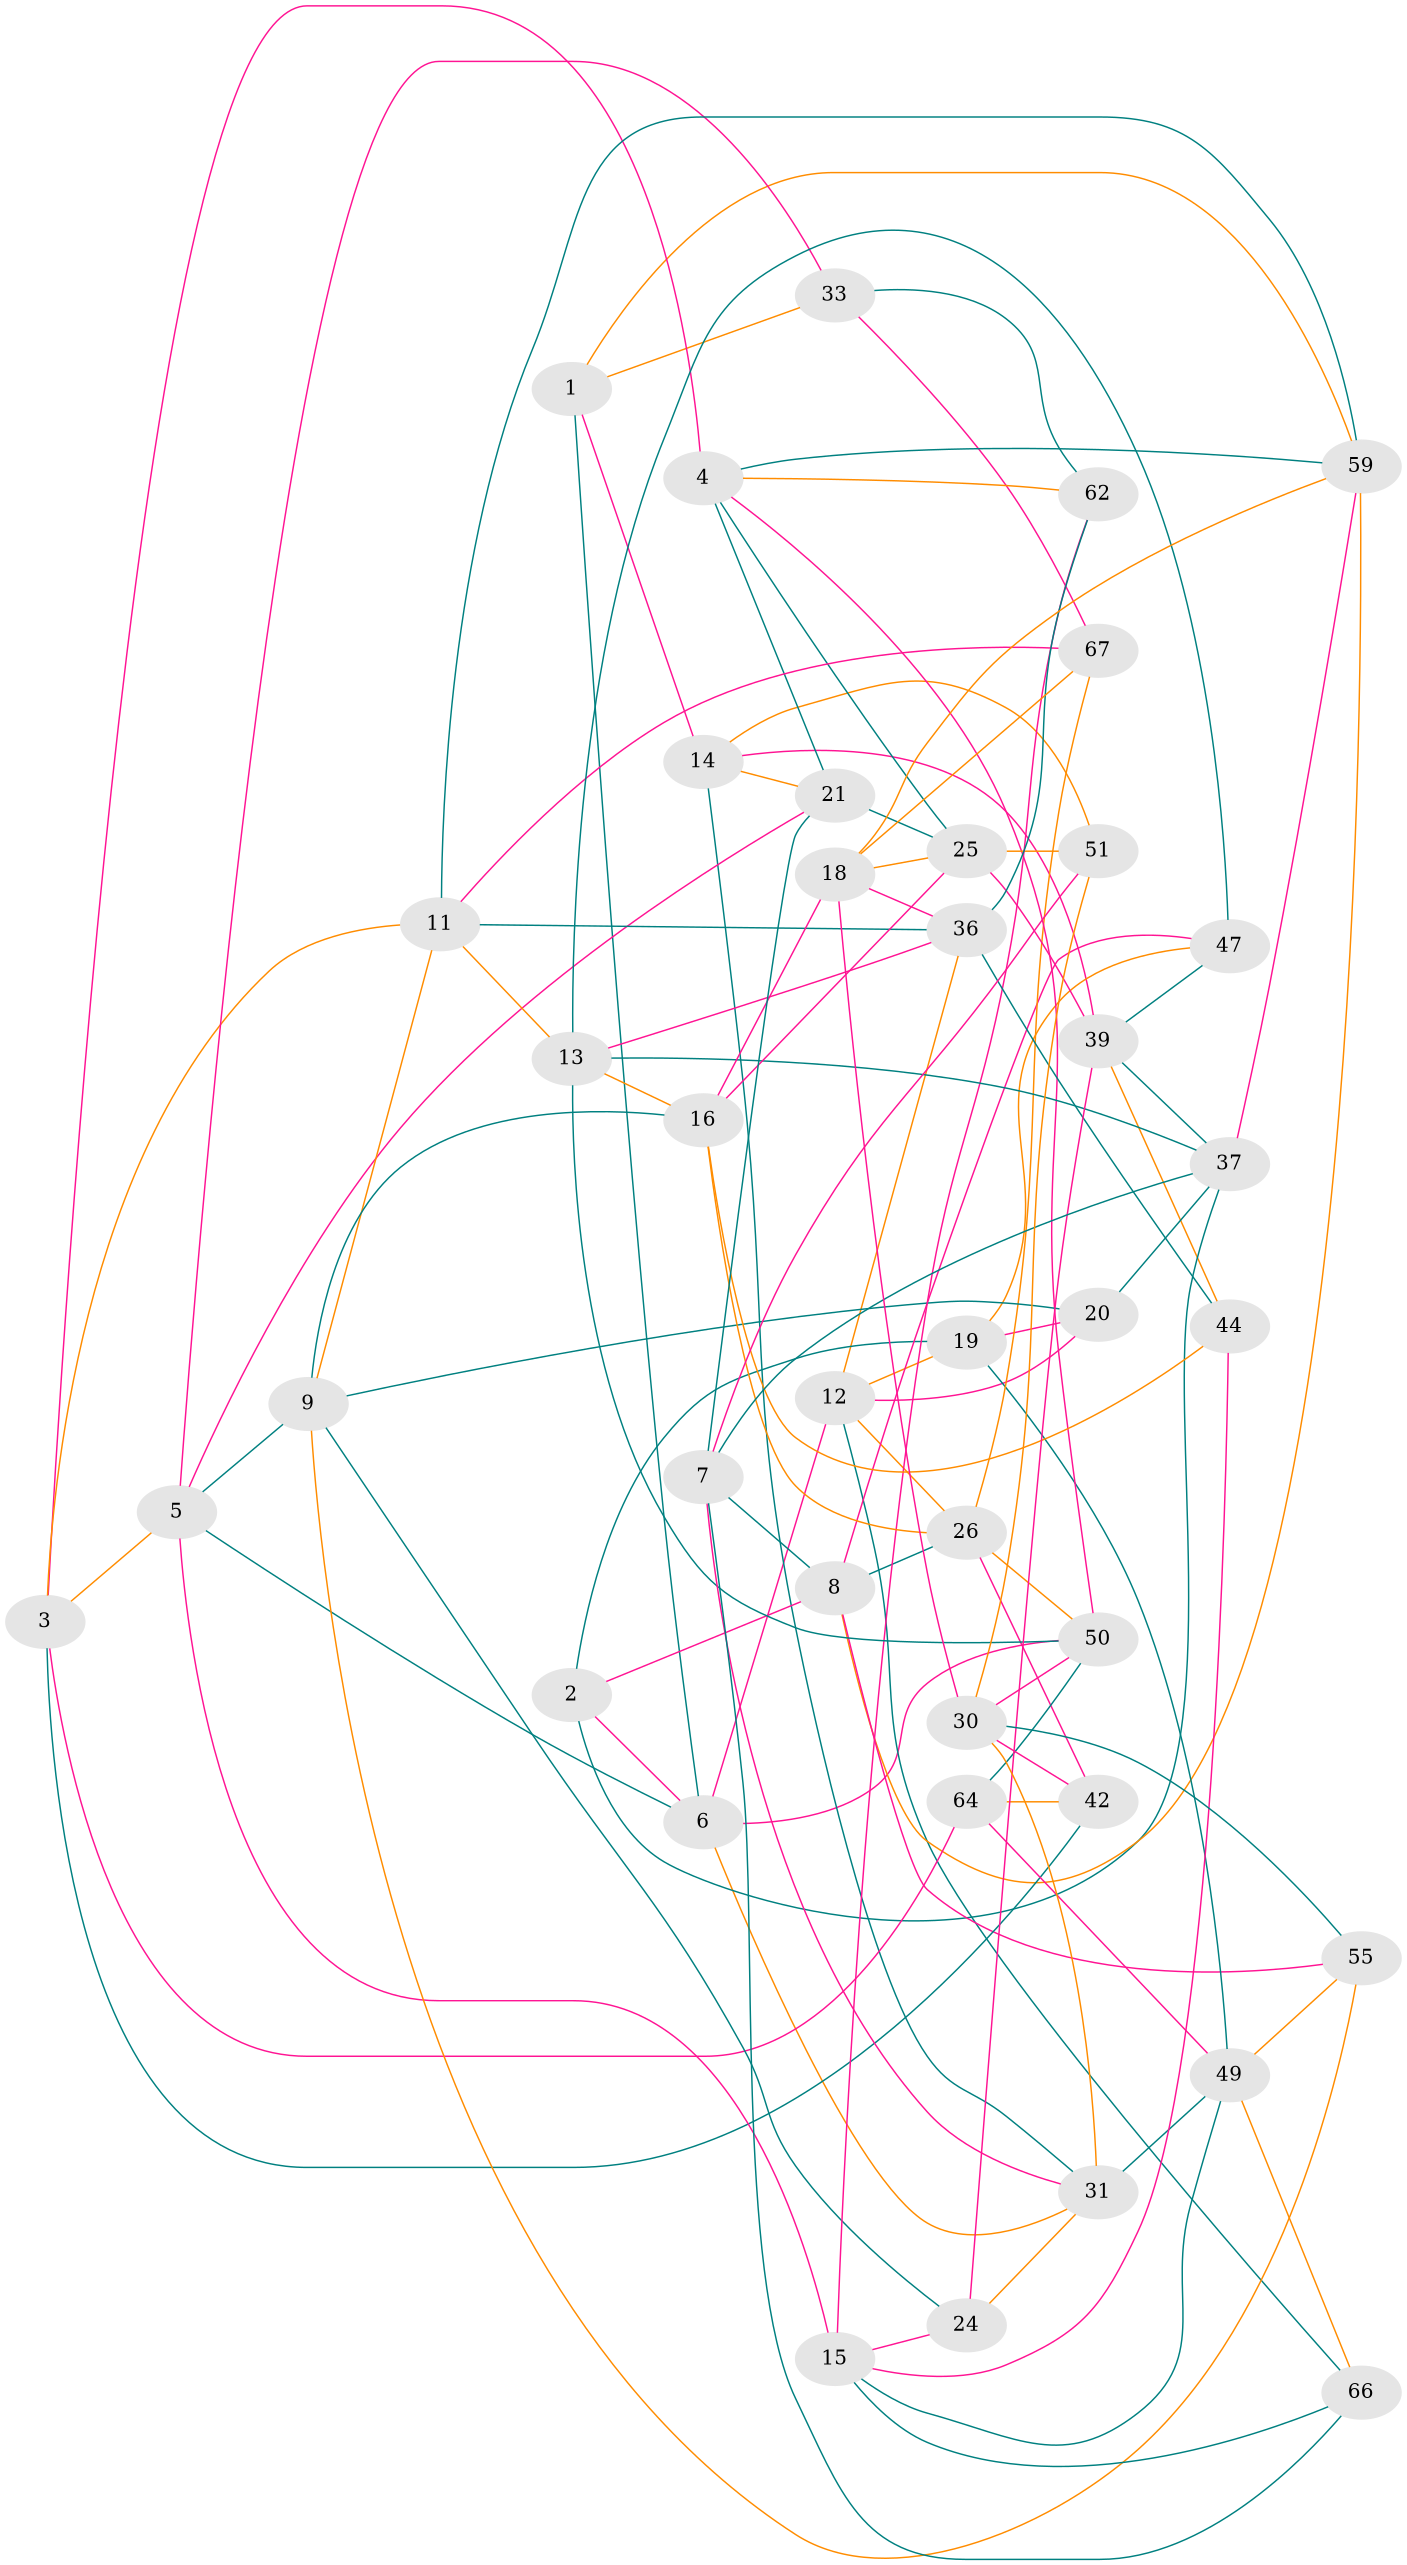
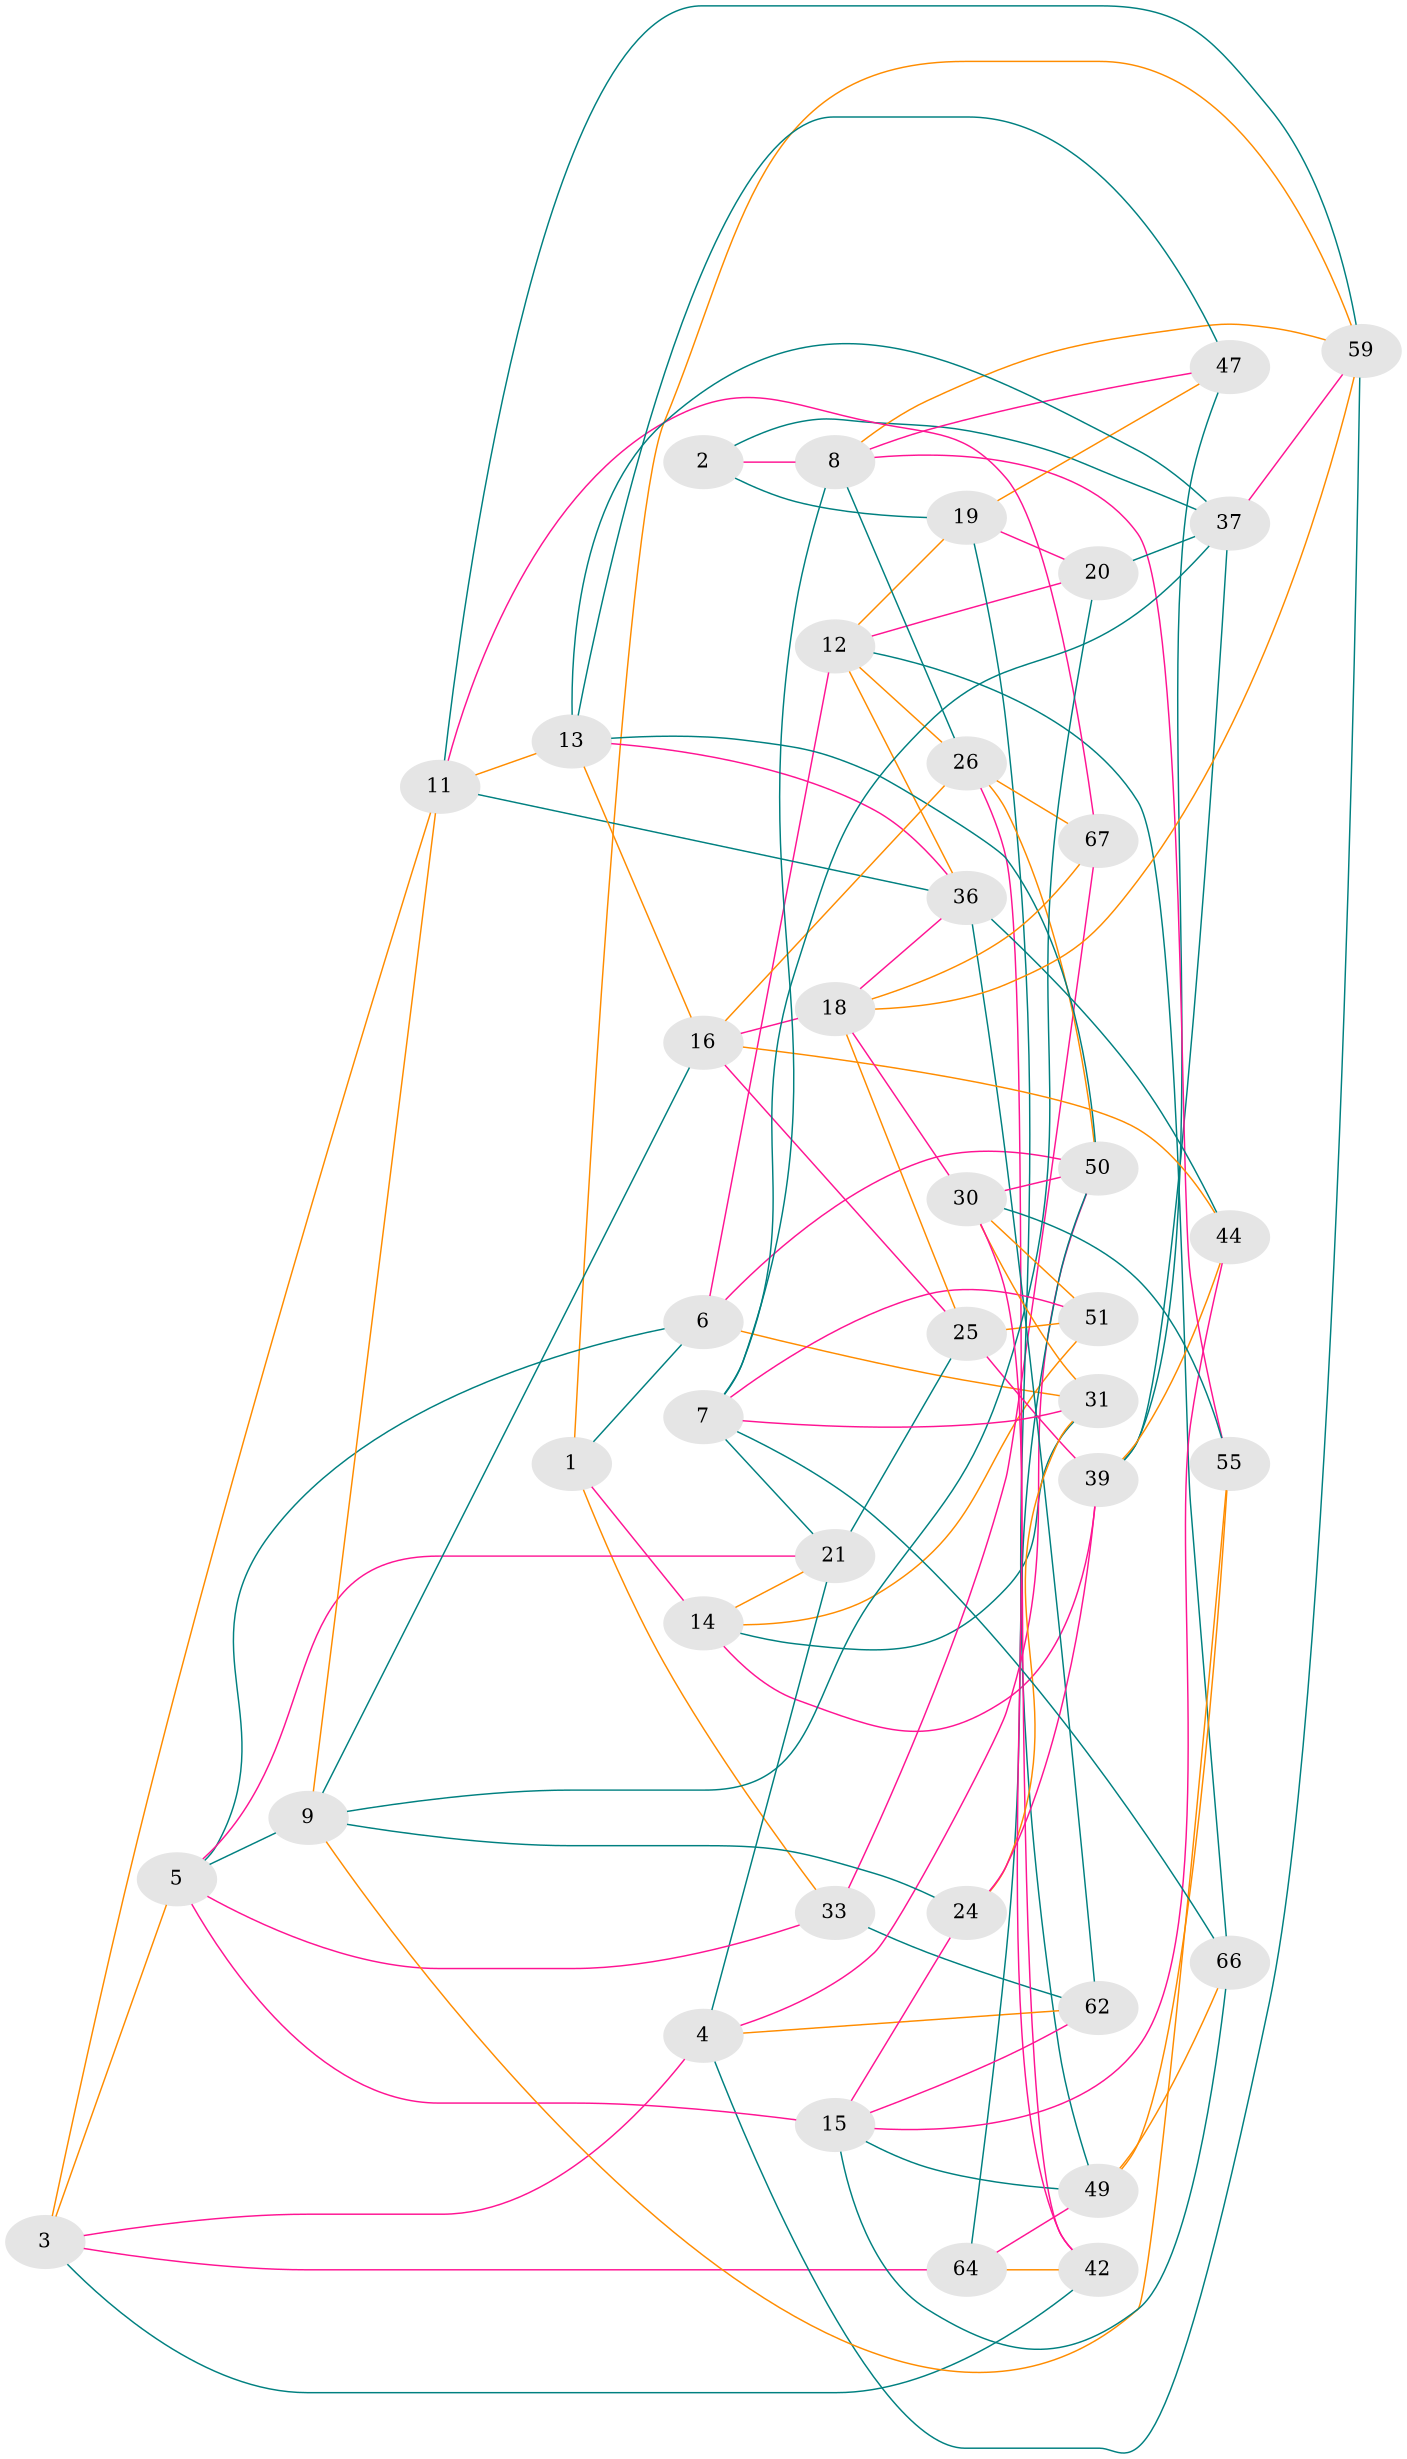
edge "4" -- "25": removed
edge "2" -- "6": removed
edge "49" -- "31": removed
